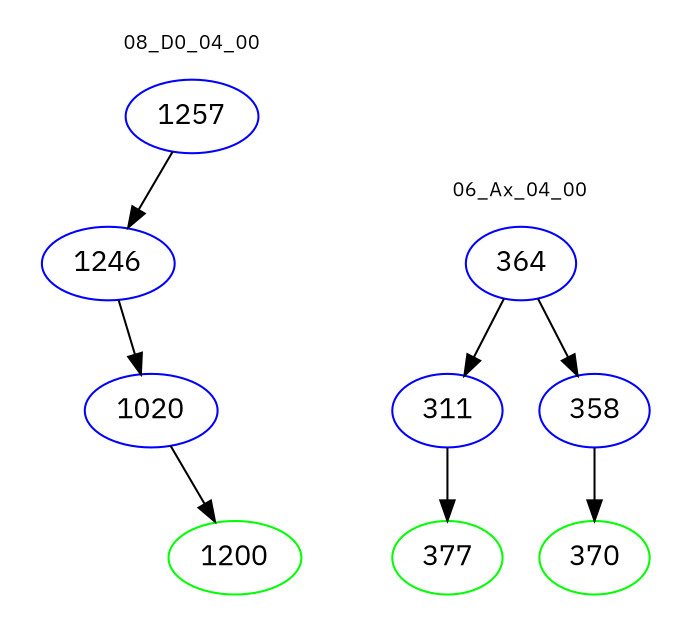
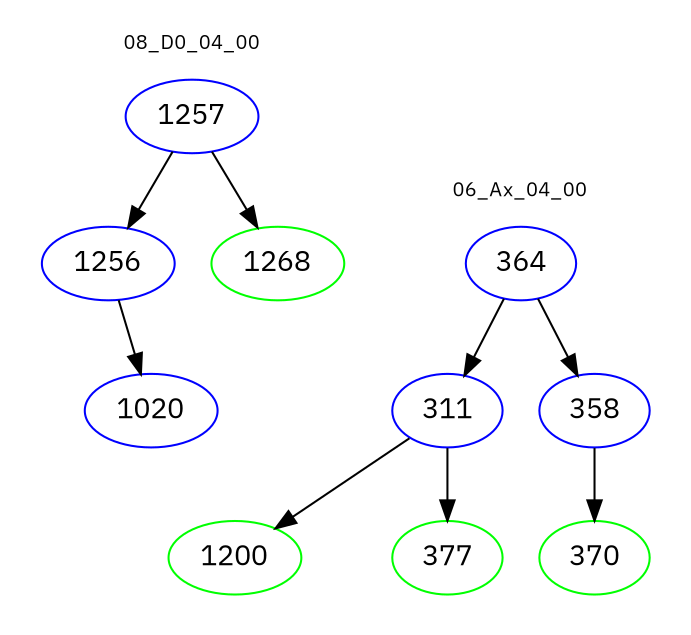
node "1246": label "1246" -> "1256"
node "1268": added
edge "1020" -> "1200": now "311" -> "1200"
